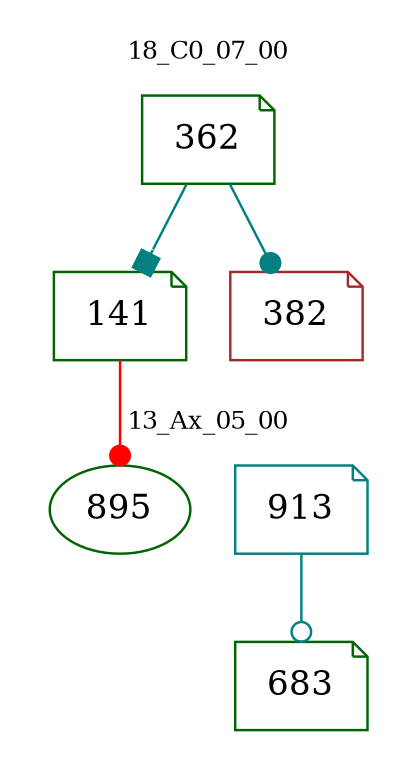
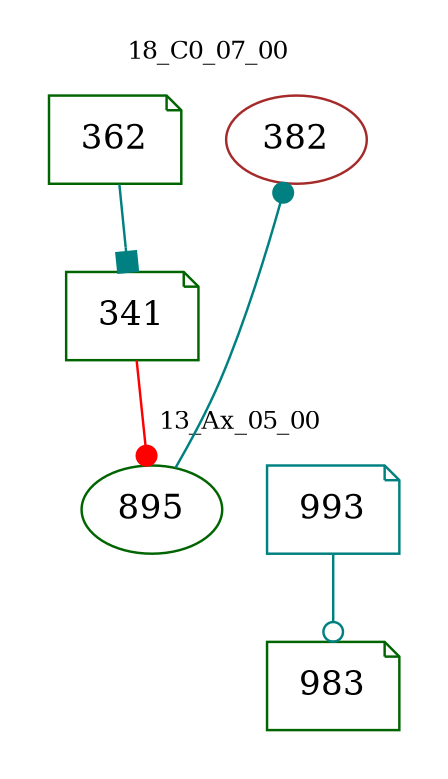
edge "362" -> "382": now "895" -> "382"
node "141": label "141" -> "341"
node "382": shape note -> ellipse
node "913": label "913" -> "993"
node "683": label "683" -> "983"
